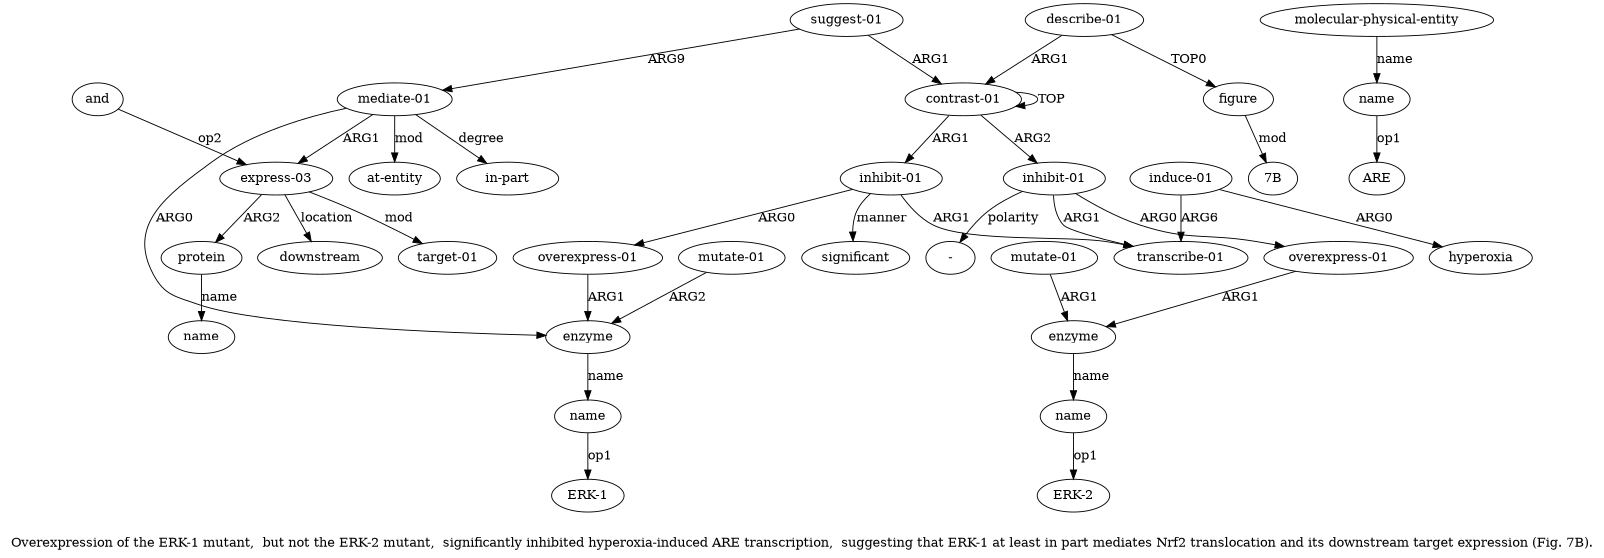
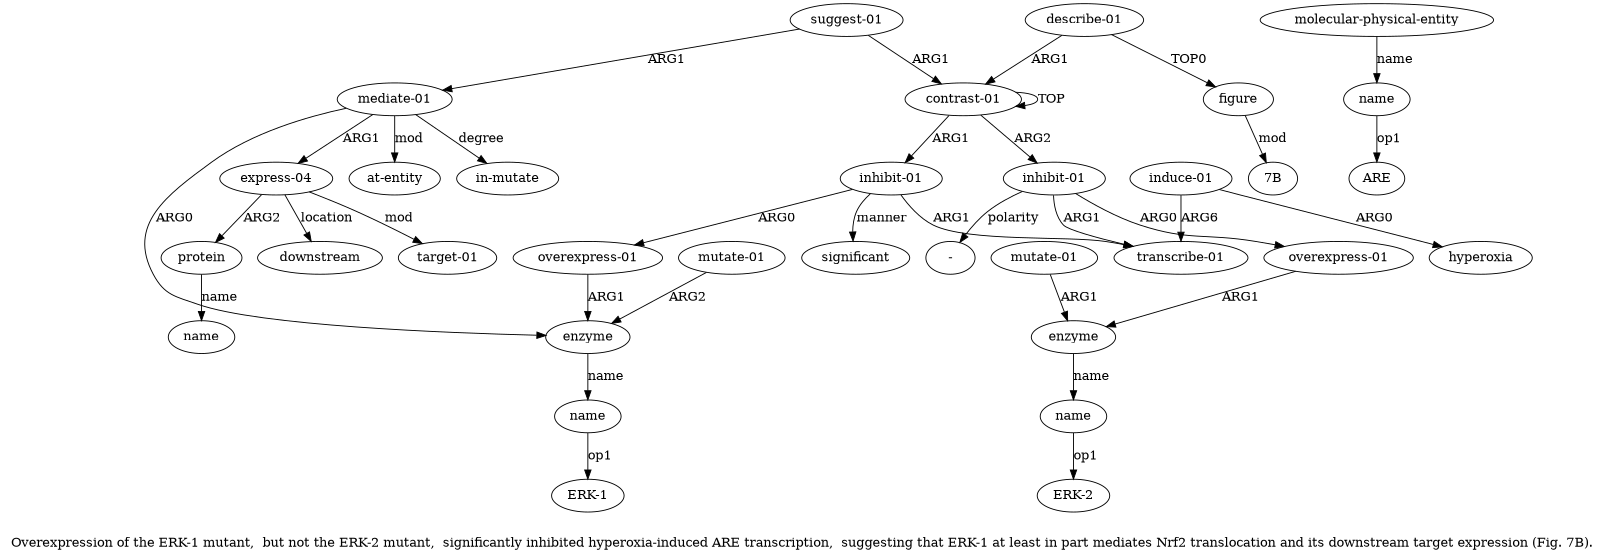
edge "suggest-01" -> "mediate-01": label "ARG9" -> "ARG1"
node "and": removed
node "express-03": label "express-03" -> "express-04"
node "in-part": label "in-part" -> "in-mutate"
